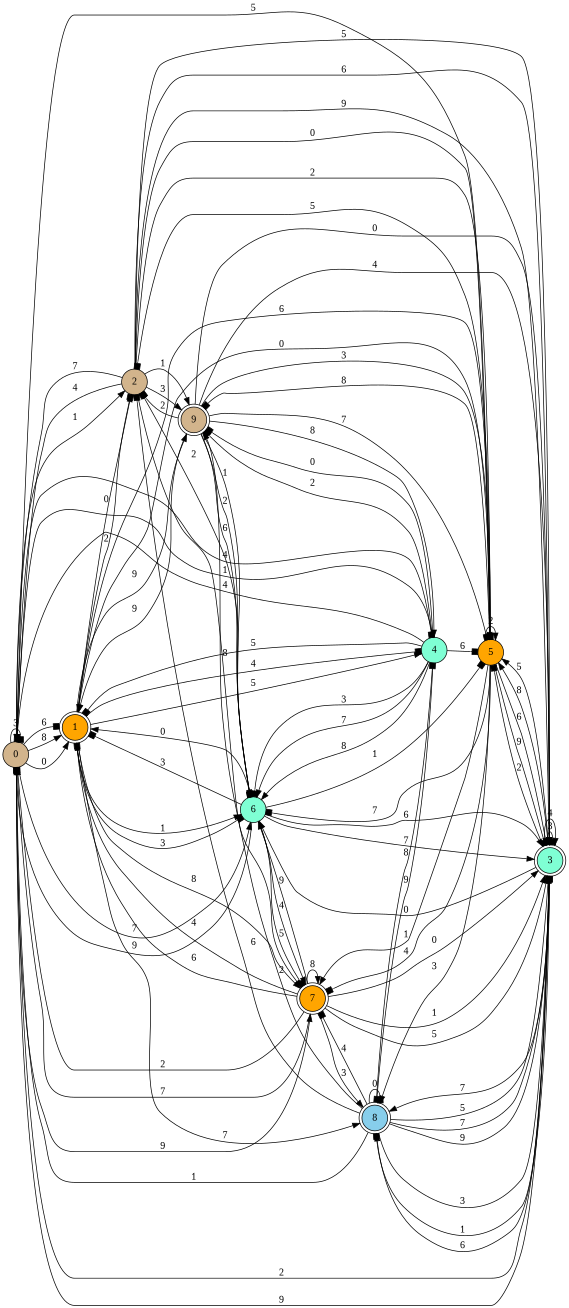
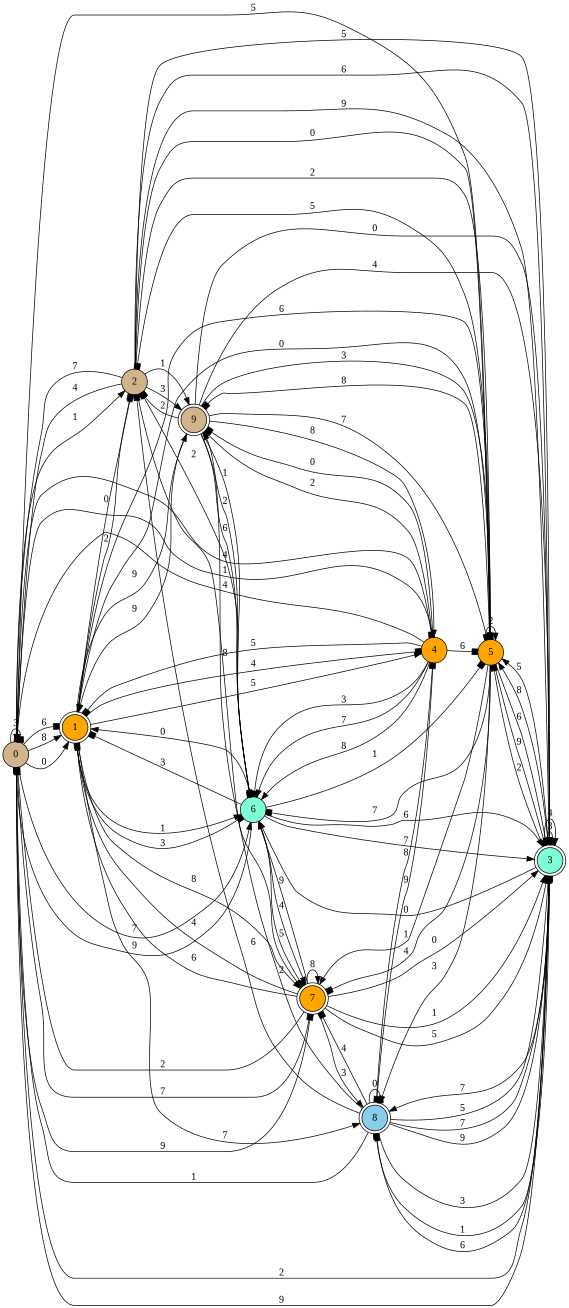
node "4": fillcolor aquamarine -> orange
edge "0" -> "7": arrowhead normal -> box
